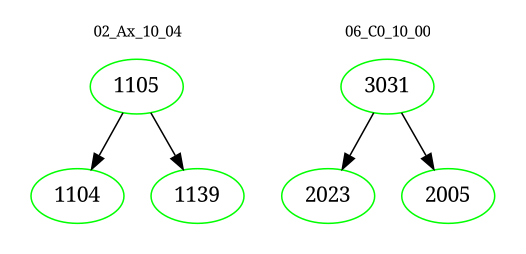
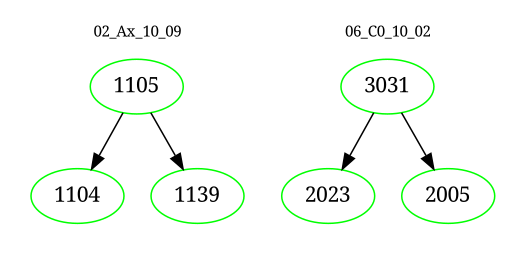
cluster "02_Ax_10_04": label "02_Ax_10_04" -> "02_Ax_10_09"
cluster "06_C0_10_00": label "06_C0_10_00" -> "06_C0_10_02"
